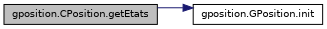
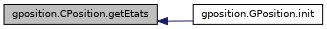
edge "gposition.CPosition.getEtats" -> "gposition.GPosition.init": reversed
